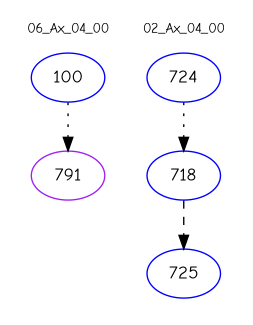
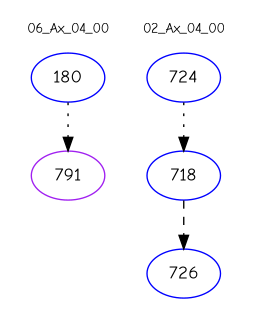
node "100": label "100" -> "180"
node "725": label "725" -> "726"
